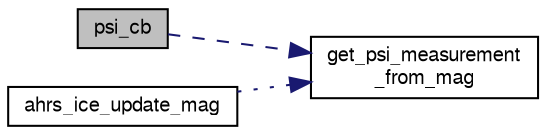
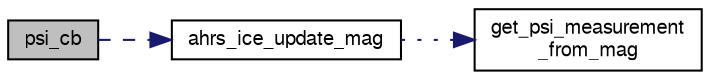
edge "psi_cb" -> "get_psi_measurement _from_mag": now "psi_cb" -> "ahrs_ice_update_mag"
